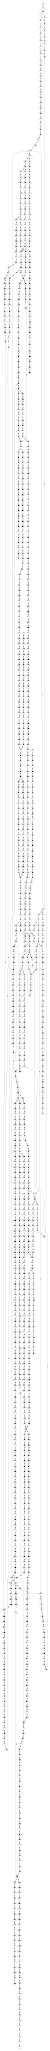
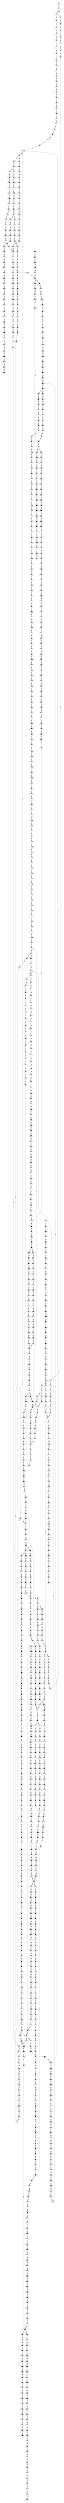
node "S234": added
